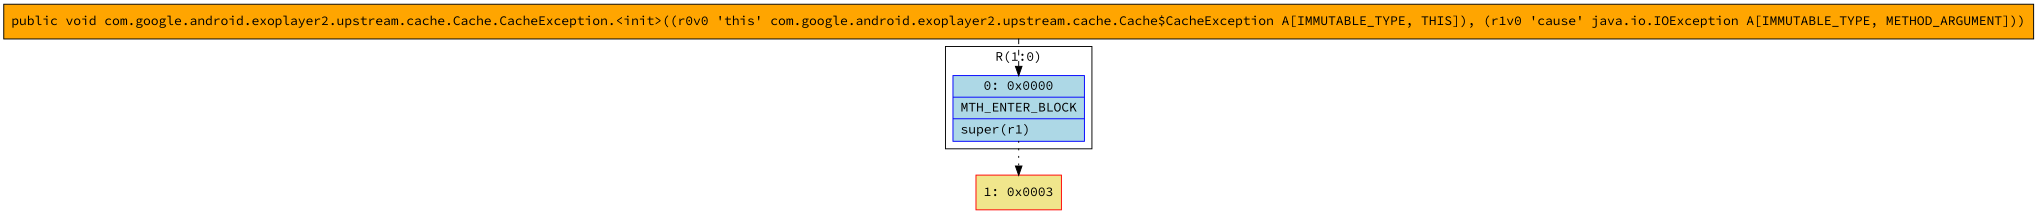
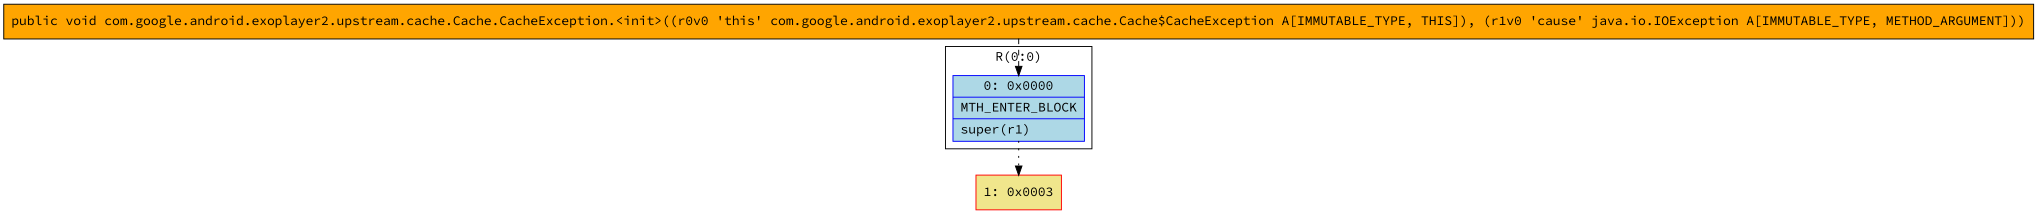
cluster "R(1:0)": label "R(1:0)" -> "R(0:0)"
